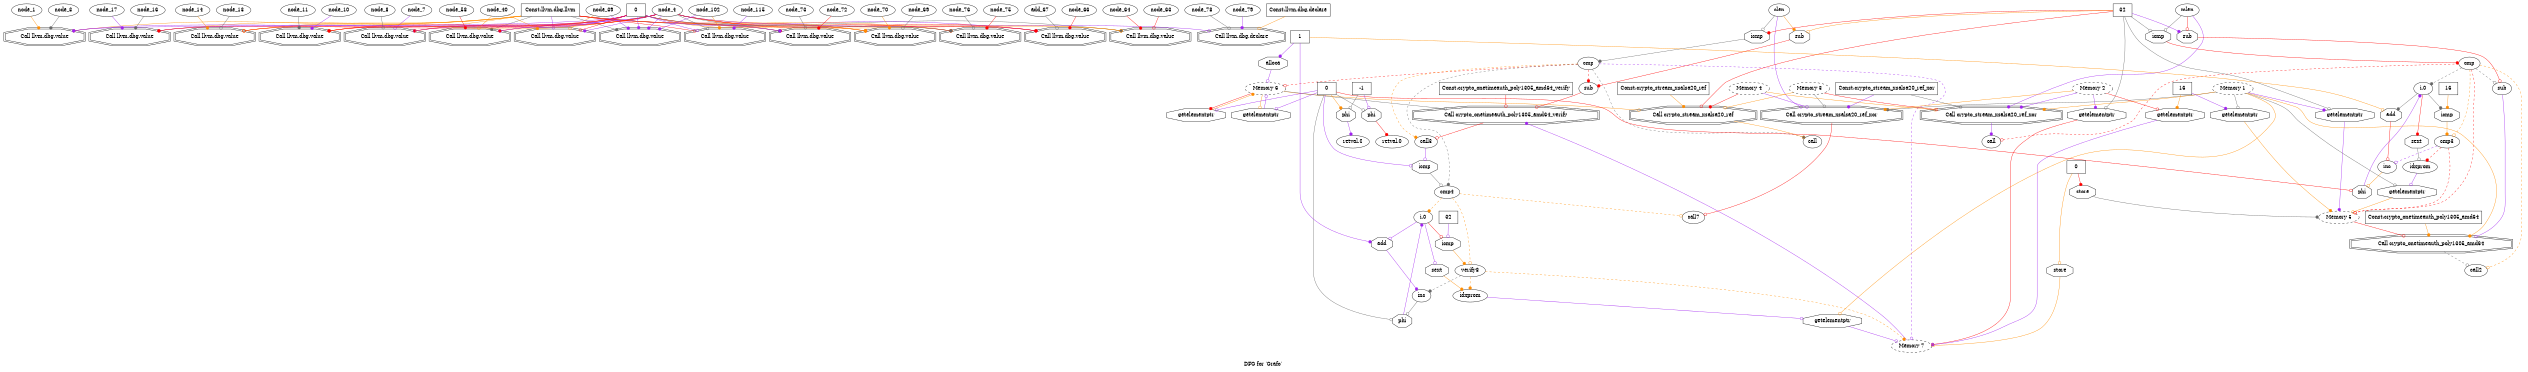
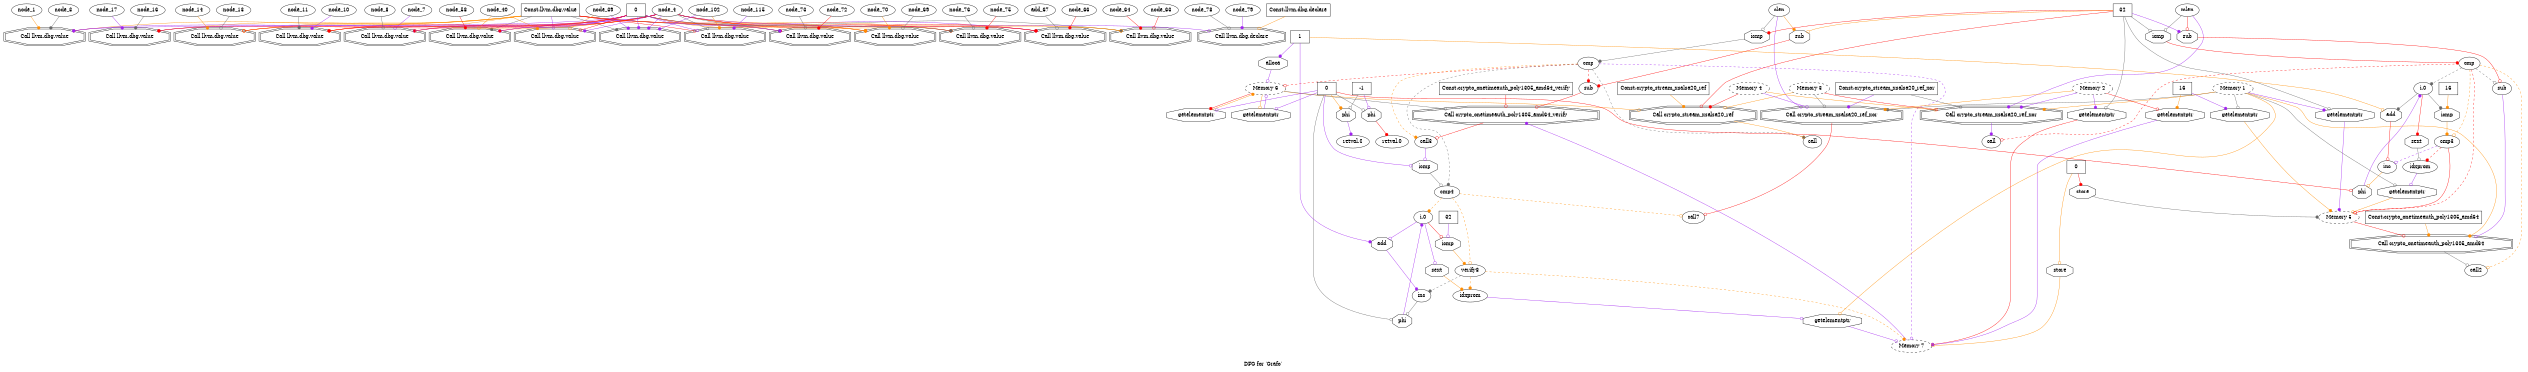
node "Const:llvm.dbg.llvm": label "Const:llvm.dbg.llvm" -> "Const:llvm.dbg.value"
edge "cmp3" -> "Memory 5": style dashed -> solid
edge "Call crypto_onetimeauth_poly1305_amd64" -> "call2": style dashed -> solid
